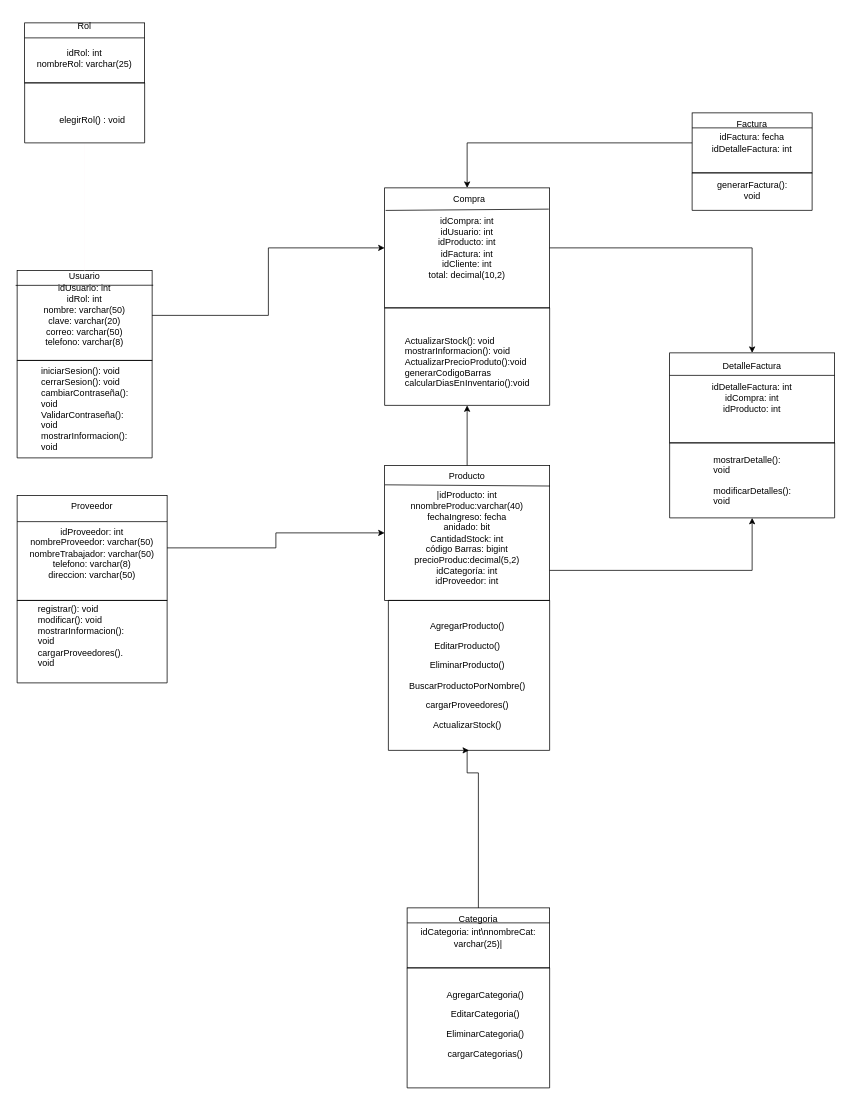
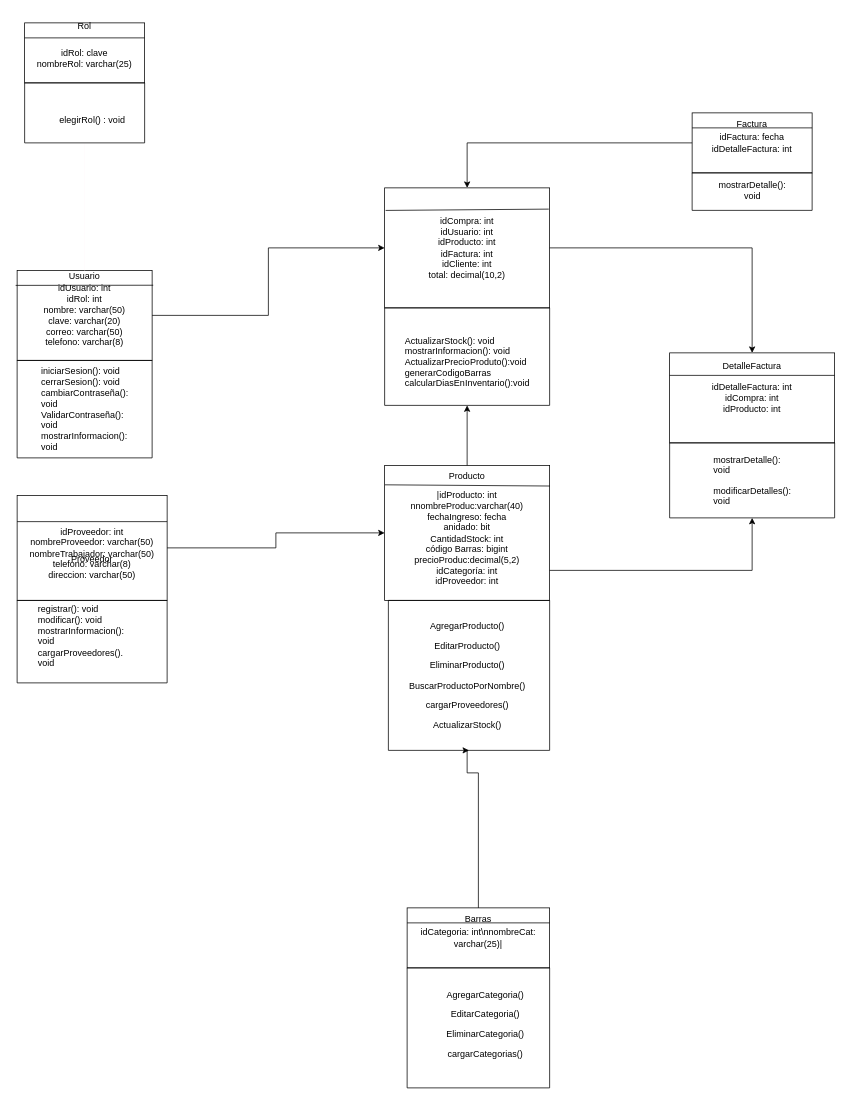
node "idRol: int nombreRol: varchar(25)": label "idRol: int nombreRol: varchar(25)" -> "idRol: clave nombreRol: varchar(25)"
node "generarFactura(): void": label "generarFactura(): void" -> "mostrarDetalle(): void"
node "Compra": removed
node "Proveedor": moved (92, 507) -> (92, 559)
node "Categoria": label "Categoria" -> "Barras"
